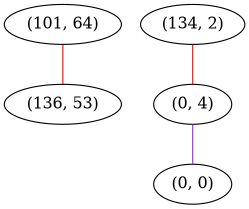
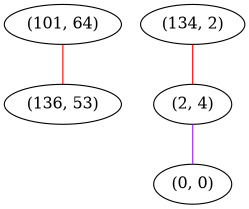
node "(0, 4)": label "(0, 4)" -> "(2, 4)"
